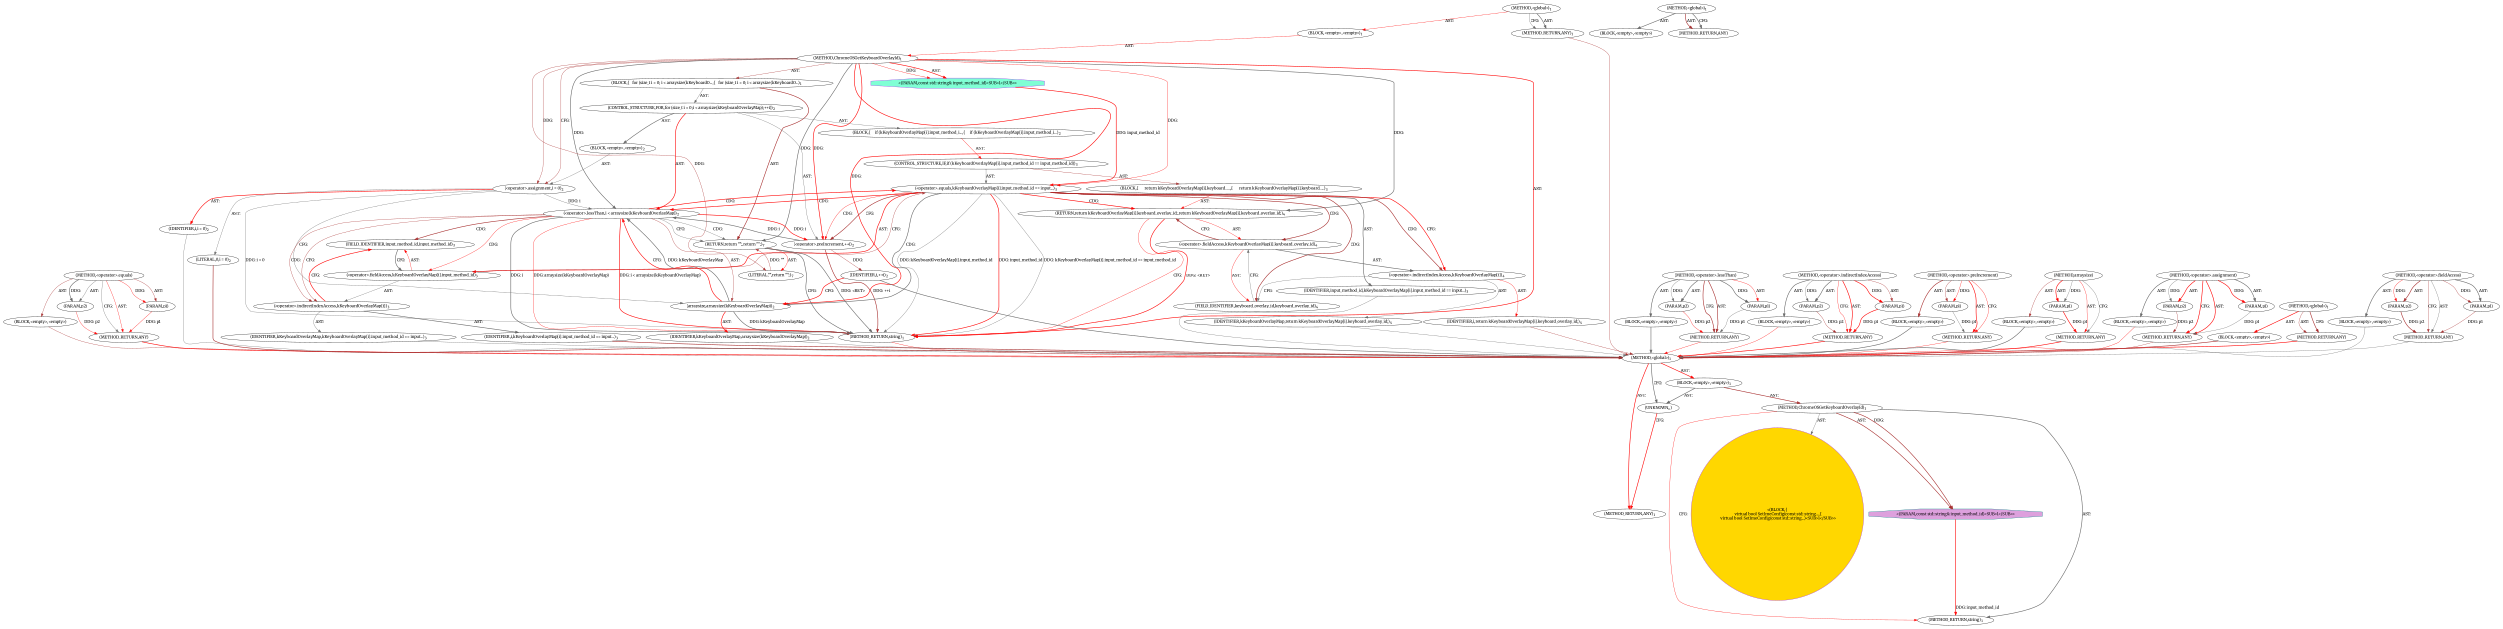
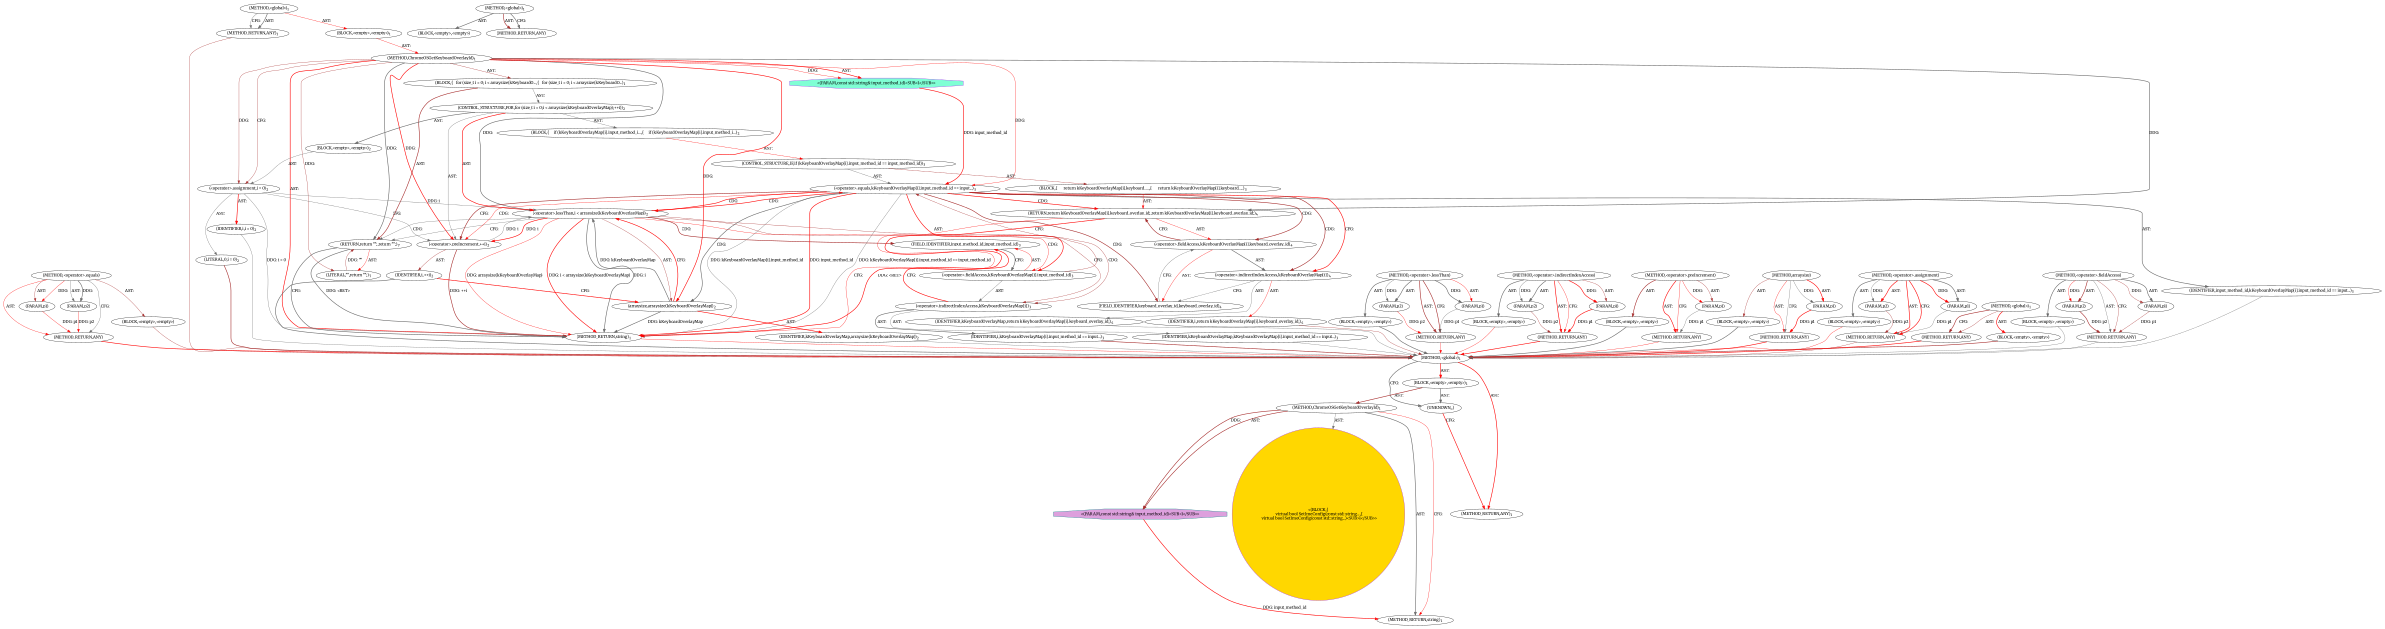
edge "(<operator>.preIncrement,++i)" -> "(<operator>.lessThan,i < arraysize(kKeyboardOverlayMap))": style bold -> solid
edge "(<operator>.preIncrement,++i)" -> "(IDENTIFIER,i,++i)": label "DDG: " -> "AST: "
edge "(<operator>.assignment,i = 0)" -> "(arraysize,arraysize(kKeyboardOverlayMap))": now "(<operator>.assignment,i = 0)" -> "(<operator>.preIncrement,++i)"
